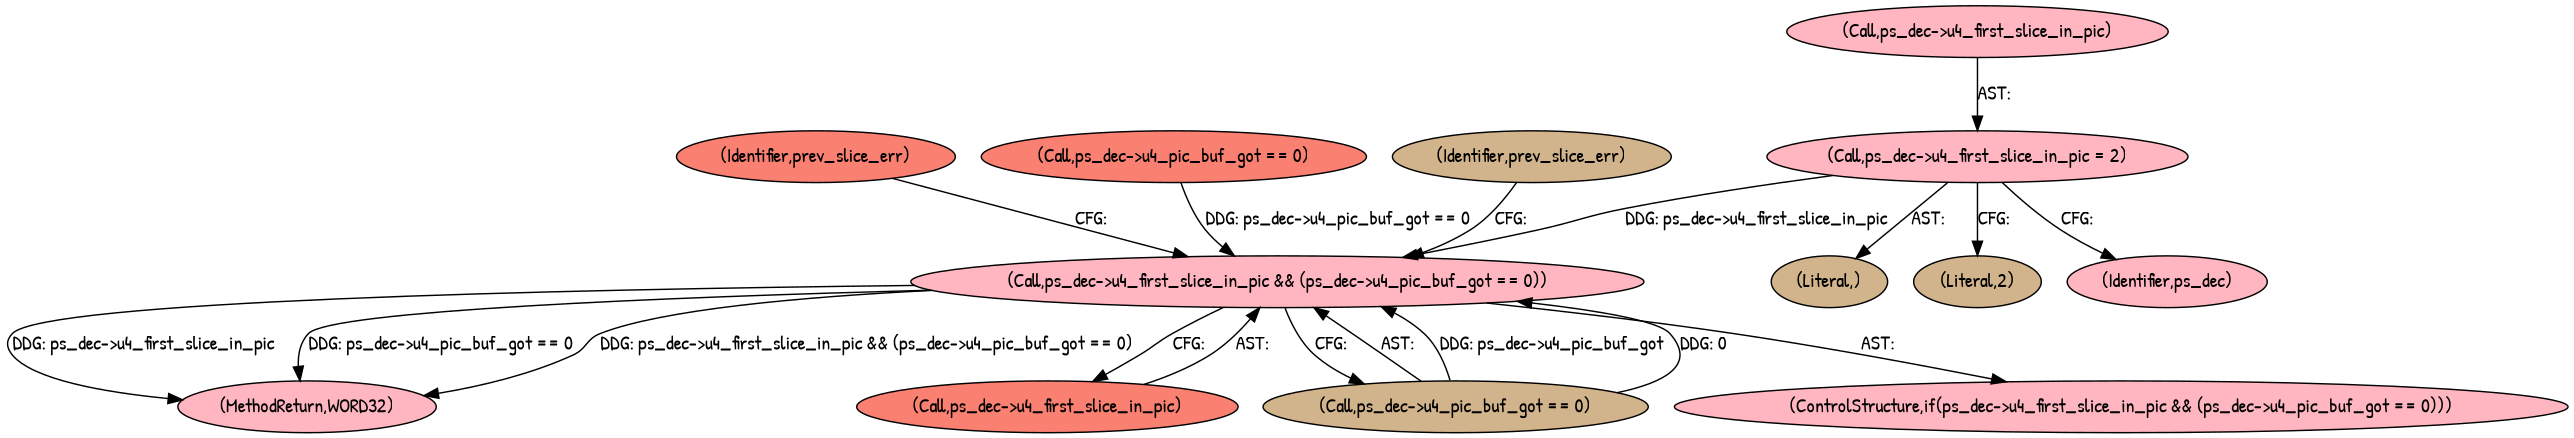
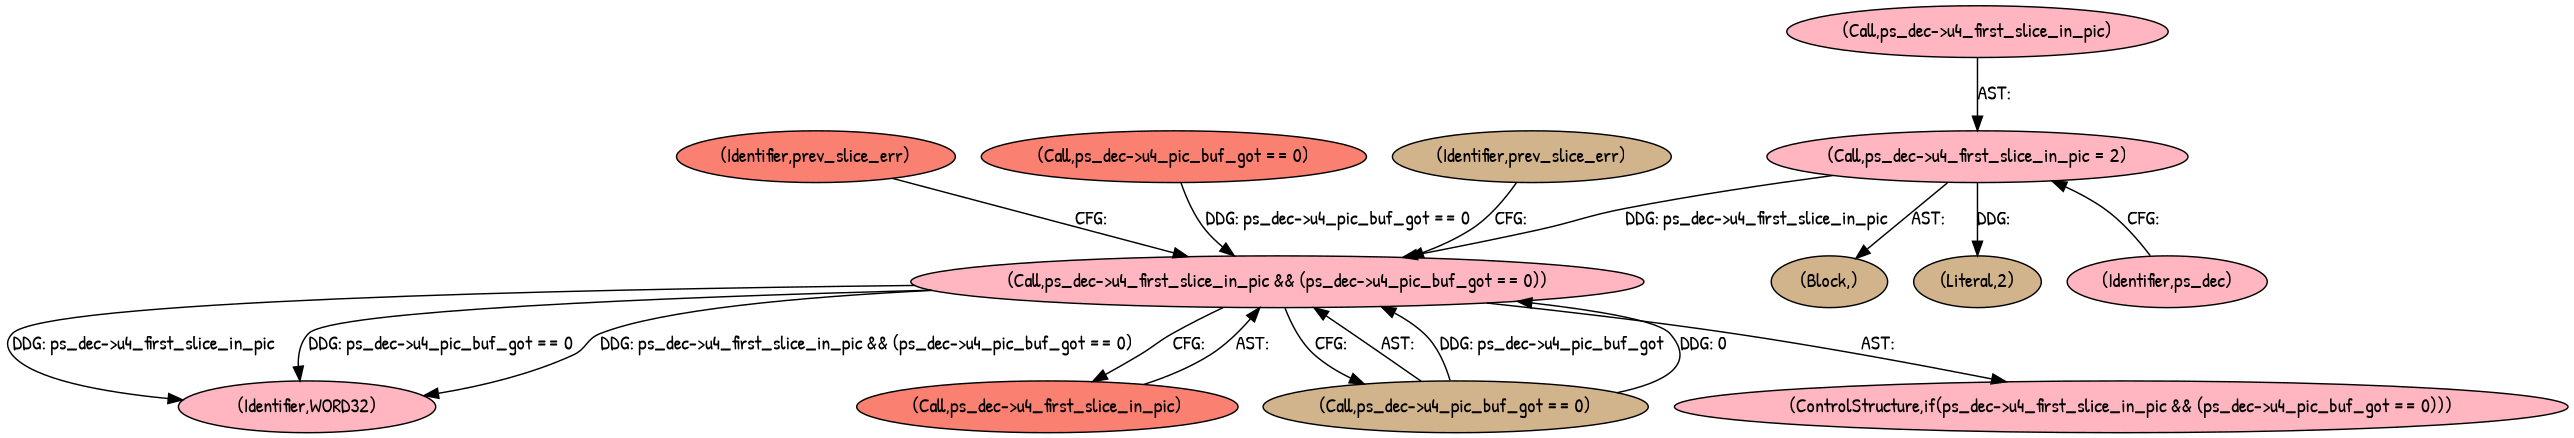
edge "(Call,ps_dec->u4_first_slice_in_pic = 2)" -> "(Literal,2)": label "CFG: " -> "DDG: "
edge "(Call,ps_dec->u4_first_slice_in_pic = 2)" -> "(Identifier,ps_dec)": reversed
node "(Literal,)": label "(Literal,)" -> "(Block,)"
node "(MethodReturn,WORD32)": label "(MethodReturn,WORD32)" -> "(Identifier,WORD32)"
